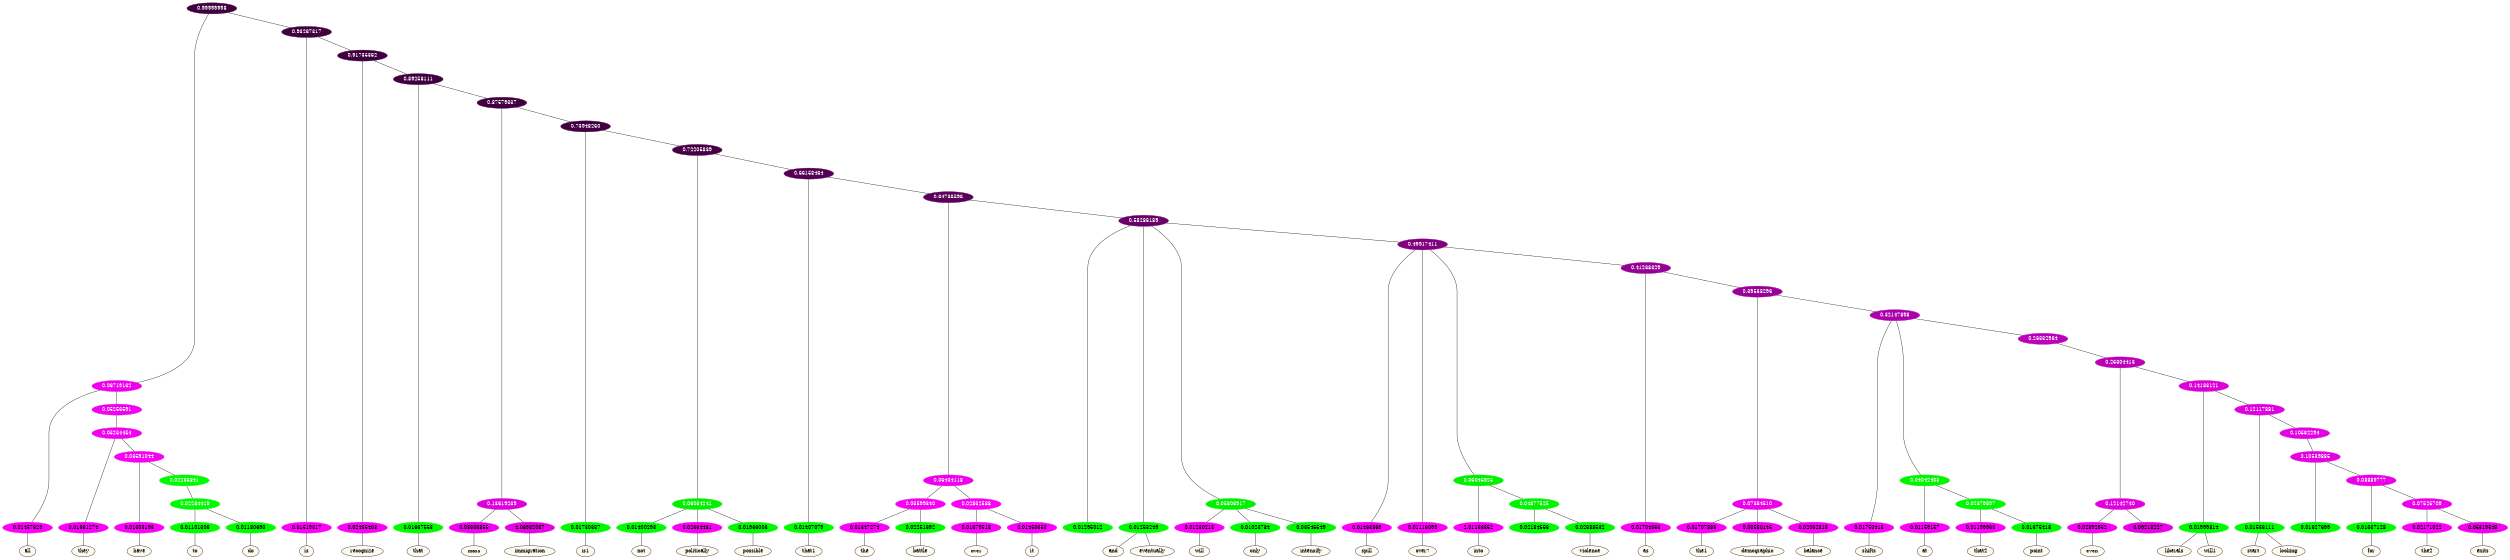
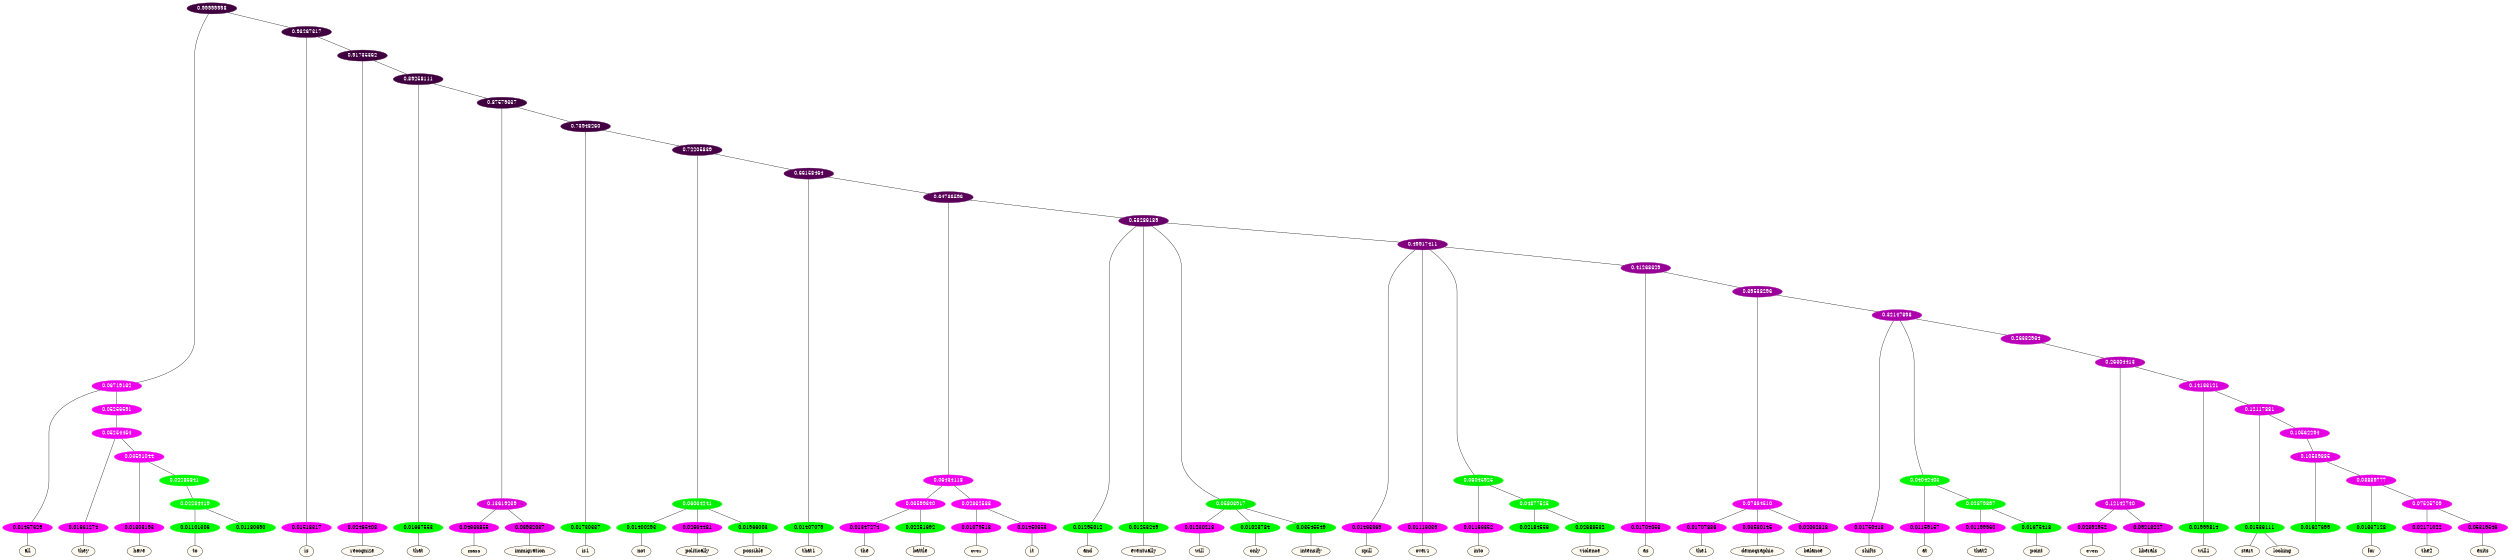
node "0.01519317": label "0.01519317" -> "0.01518317"
node "0.08636855": label "0.08636855" -> "0.04636855"
node "4.08982087": label "4.08982087" -> "0.08982087"
node "0.01116099": label "0.01116099" -> "0.01116039"
node "2.01166352": label "2.01166352" -> "0.01166352"
edge "0.01253249" -- "and": now "0.01295012" -- "and"
edge "0.01999814" -- "liberals": now "0.09218227" -- "liberals"
node "do": removed
node "over7": label "over7" -> "over1"
